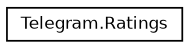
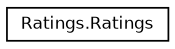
node "Telegram.Ratings": label "Telegram.Ratings" -> "Ratings.Ratings"
